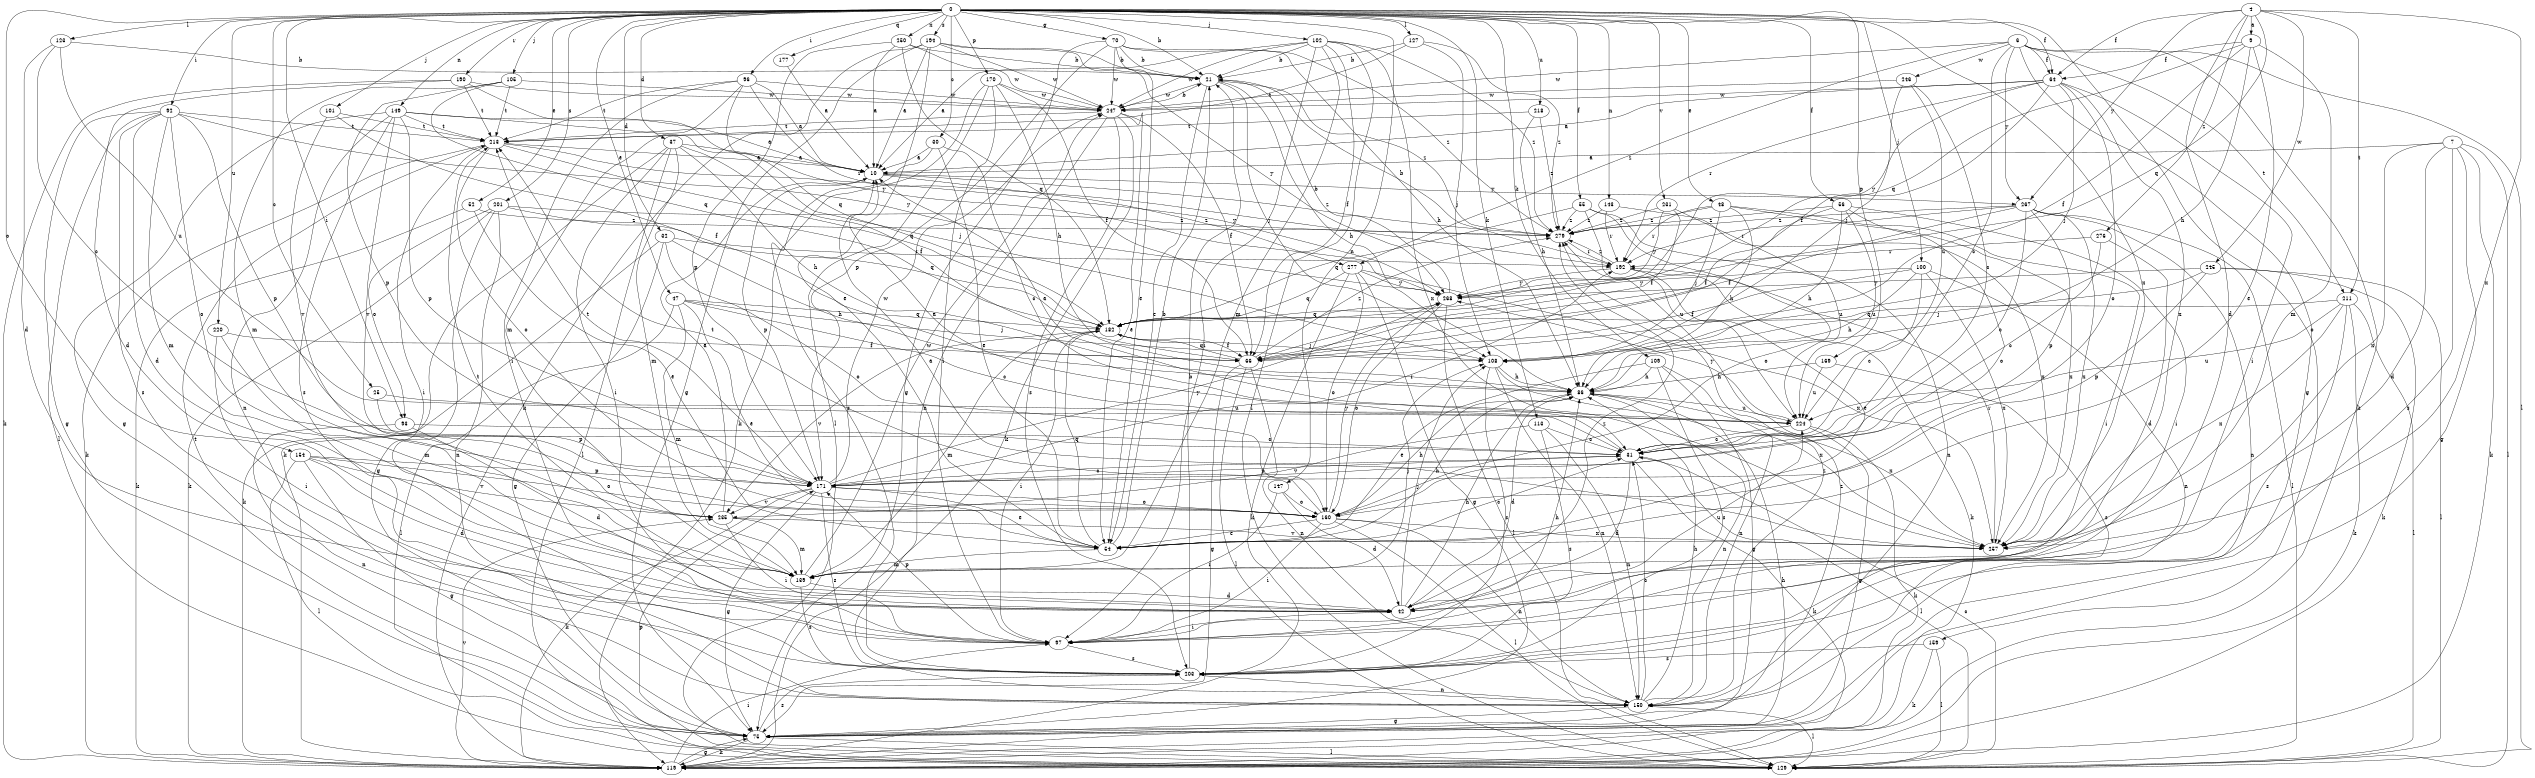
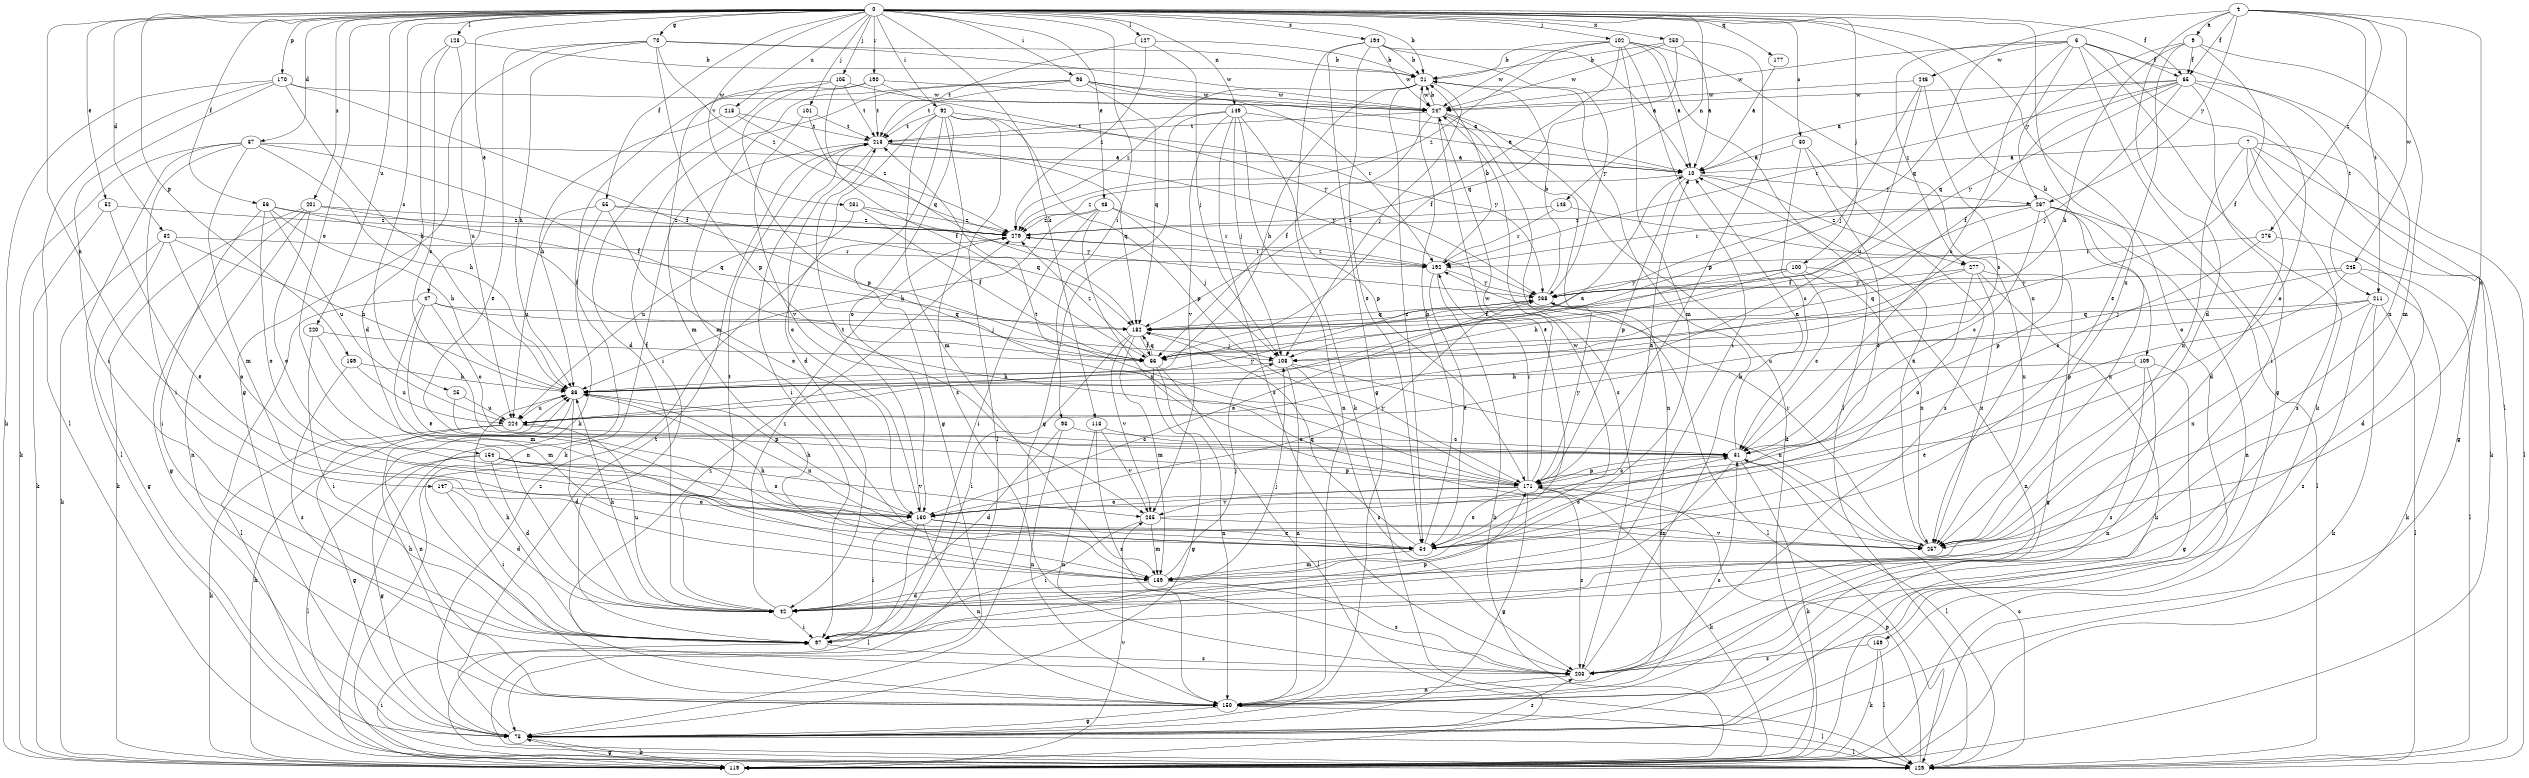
node "64": label "64" -> "65"
edge "201" -> "93": now "201" -> "160"
